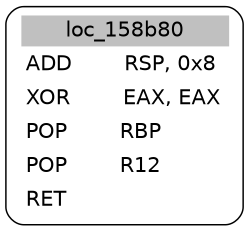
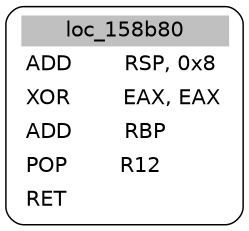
node "loc_158b80": text "POP        RBP" -> "ADD        RBP"
